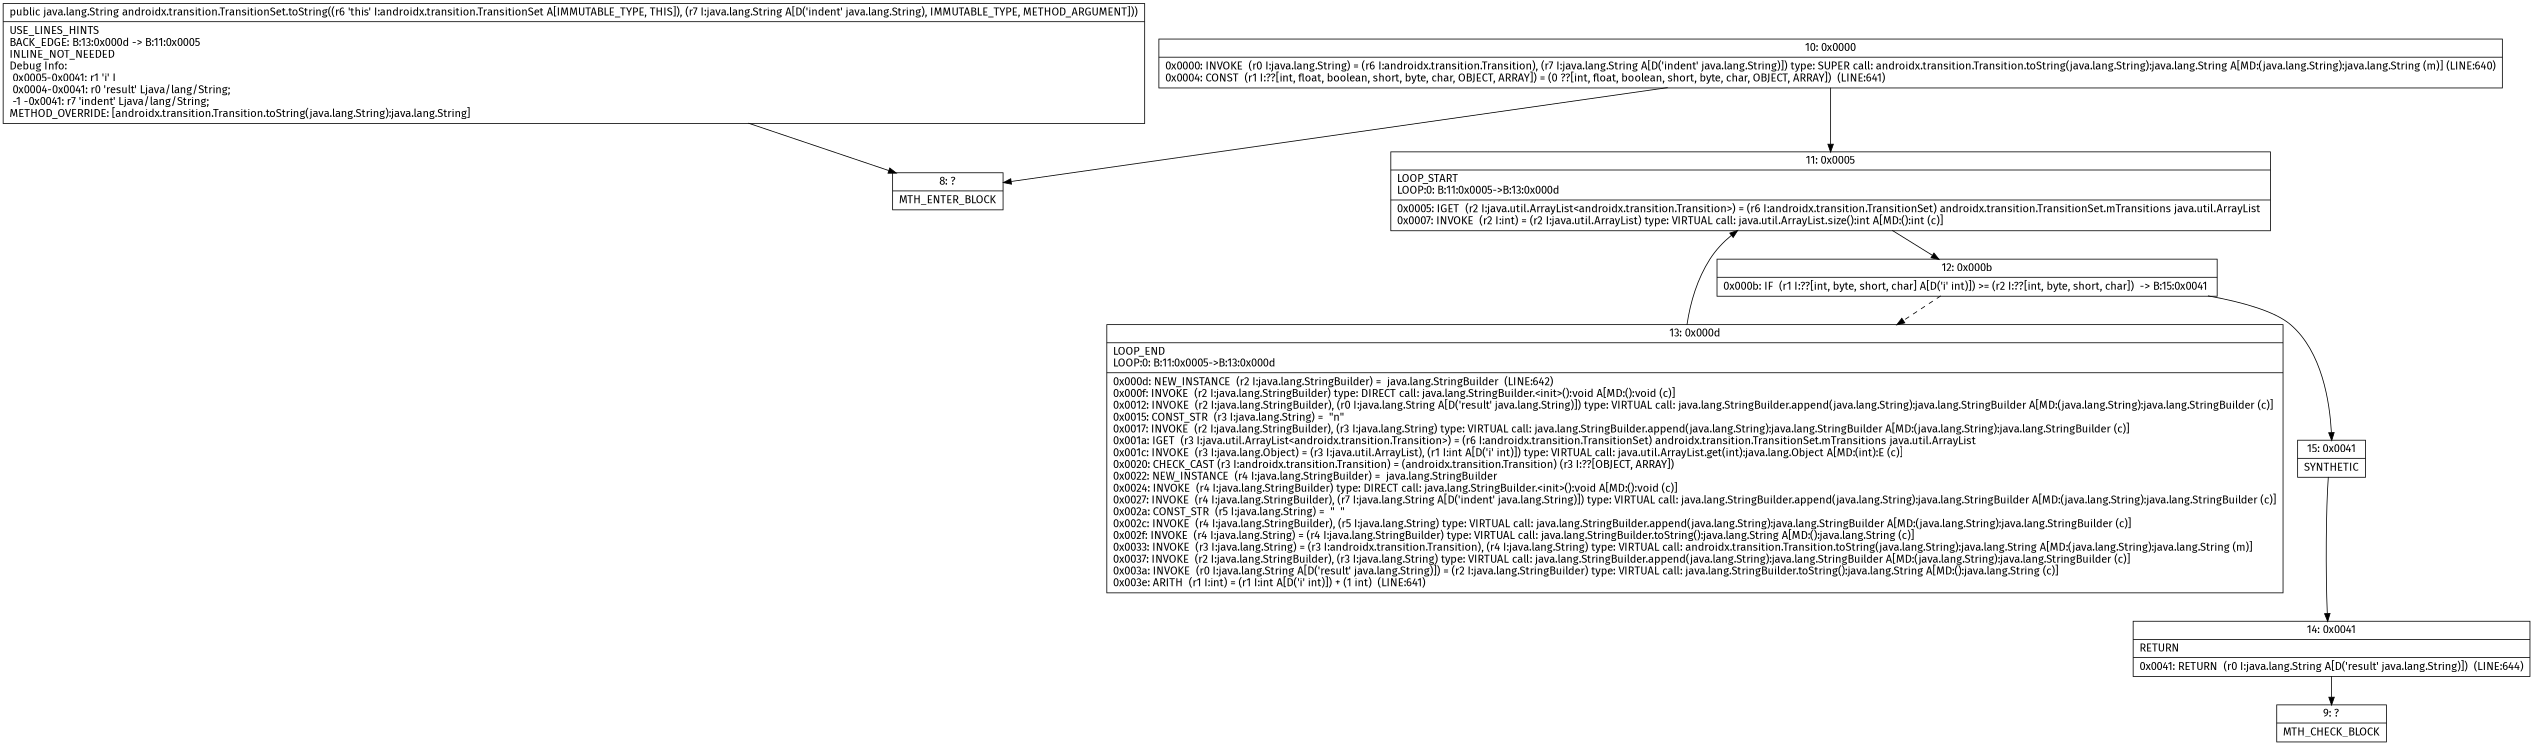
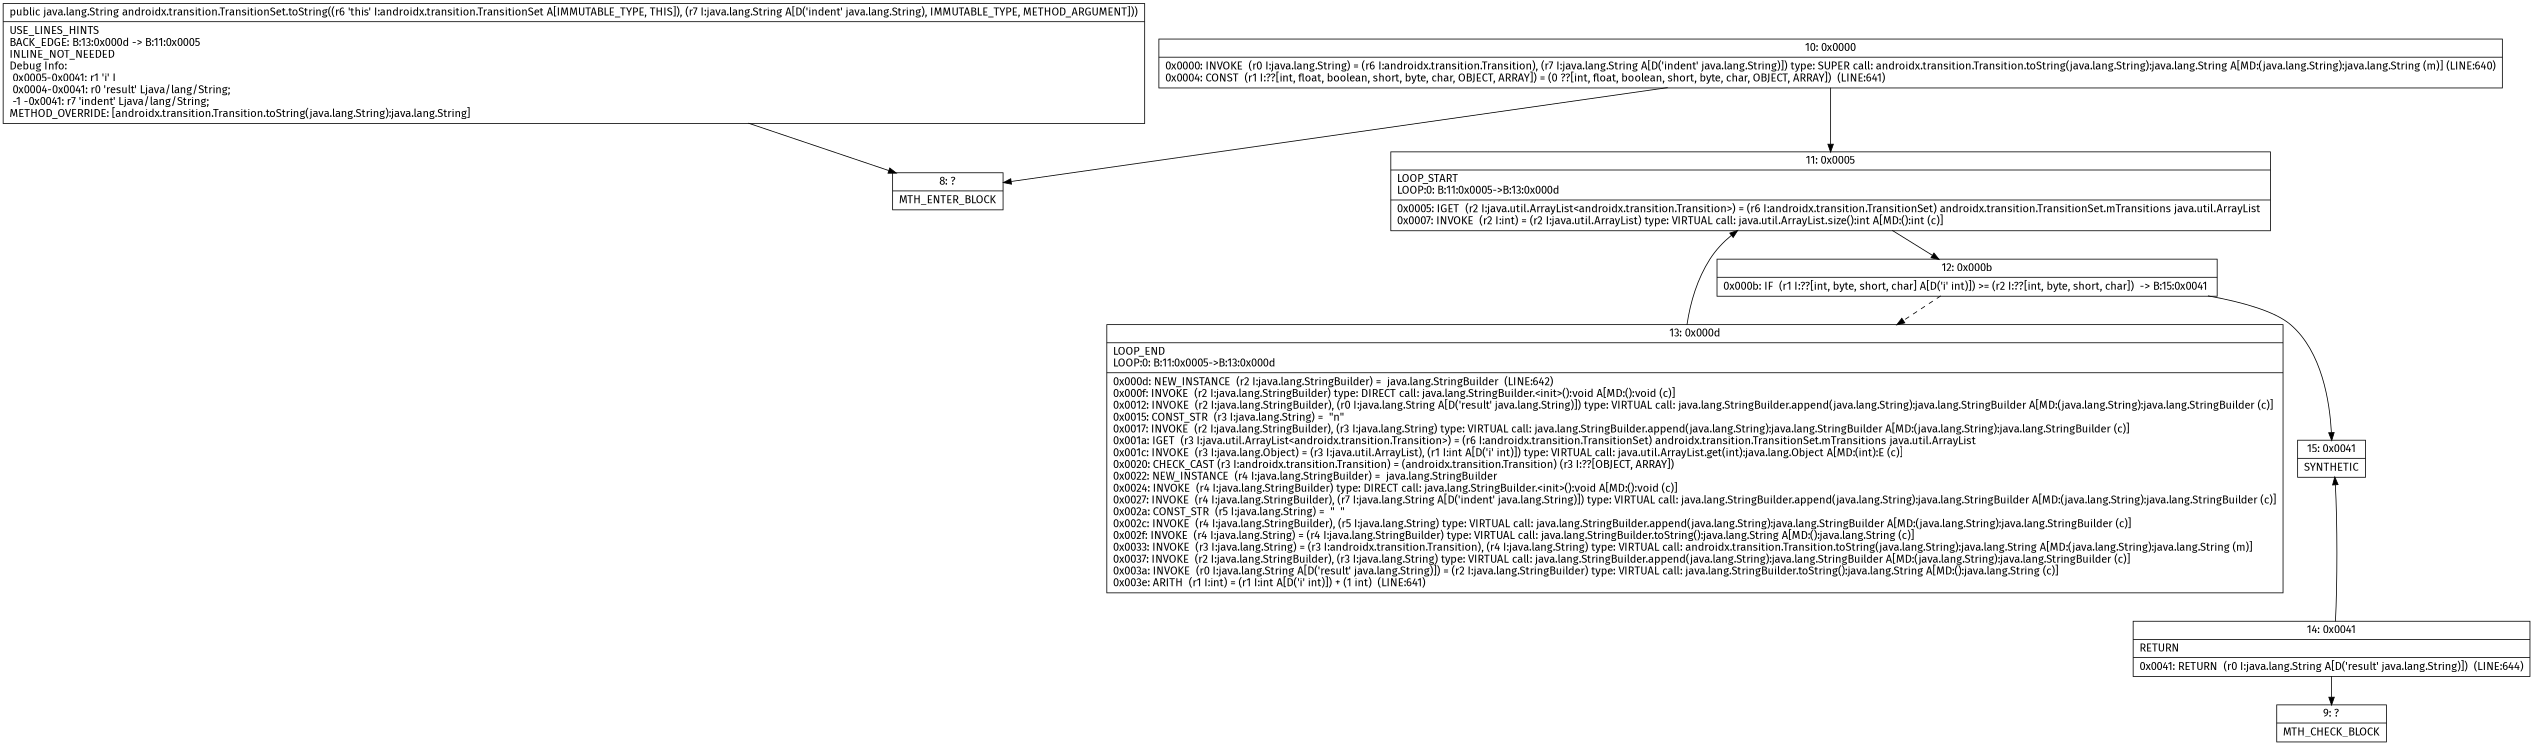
edge "15: 0x0041" -> "14: 0x0041": reversed
